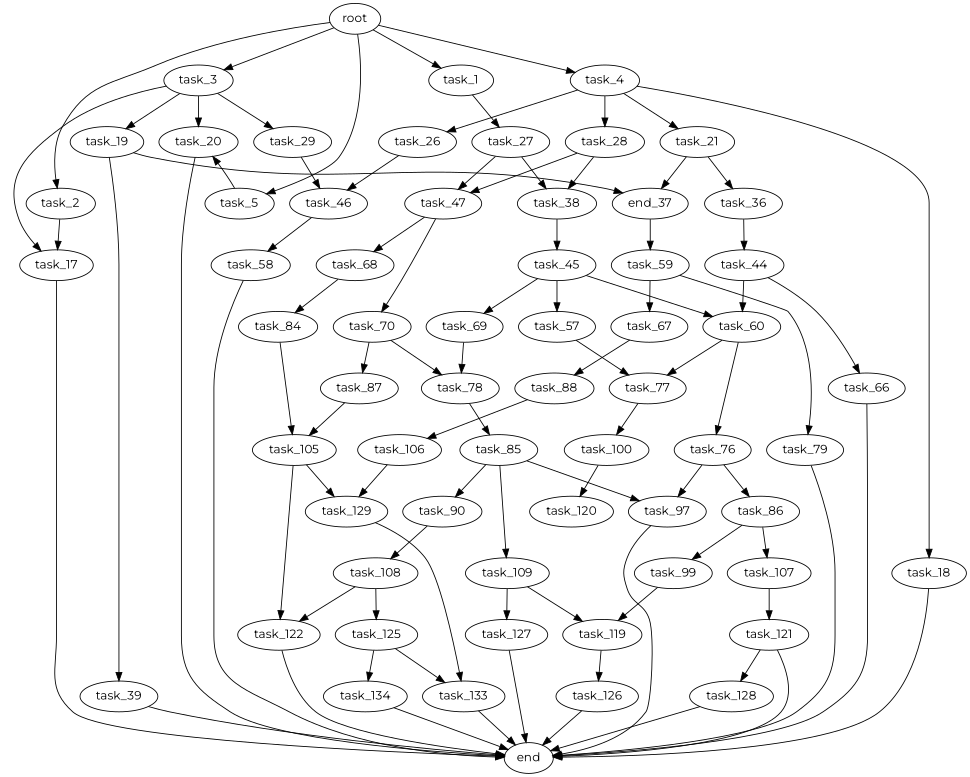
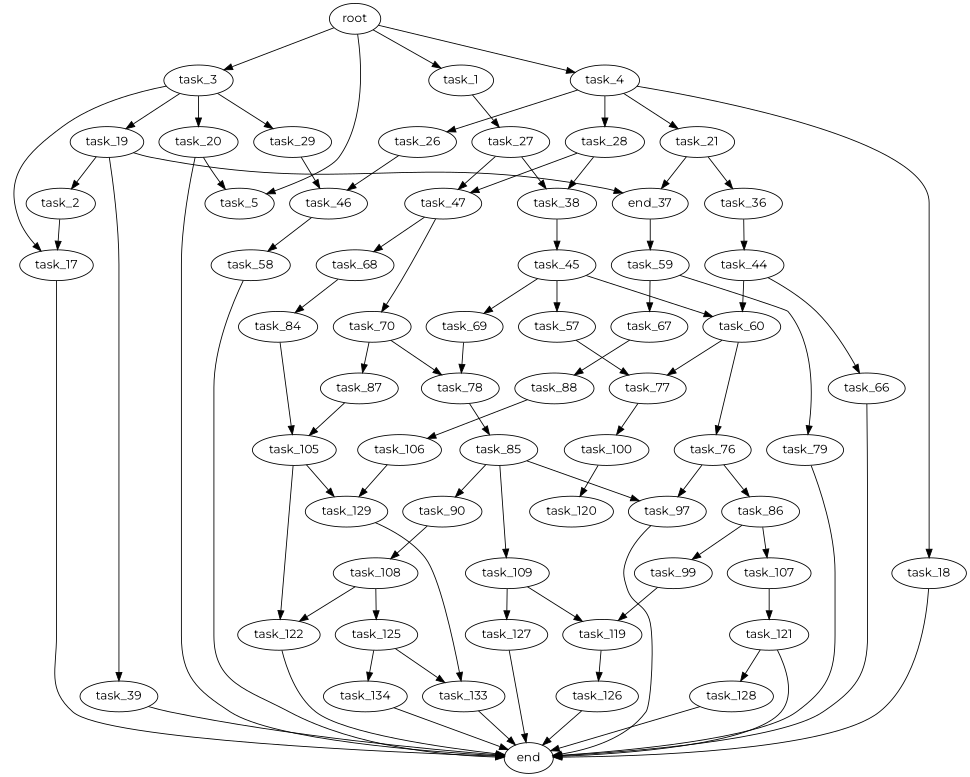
edge "root" -> "task_2": now "task_19" -> "task_2"
edge "task_5" -> "task_20": reversed
